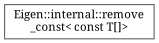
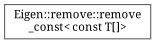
node "Eigen::internal::remove _const< const T[]>": label "Eigen::internal::remove _const< const T[]>" -> "Eigen::remove::remove _const< const T[]>"
